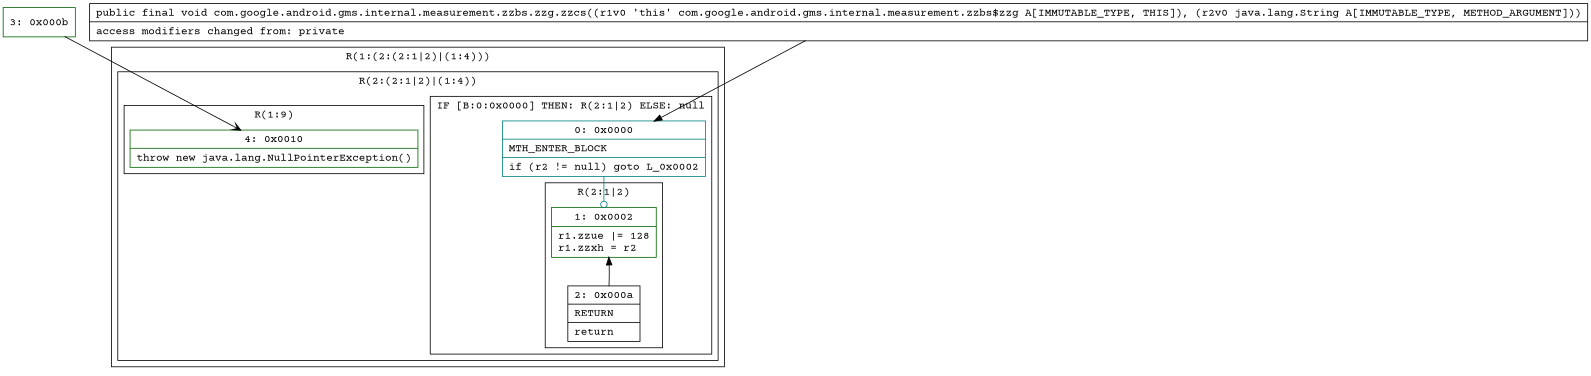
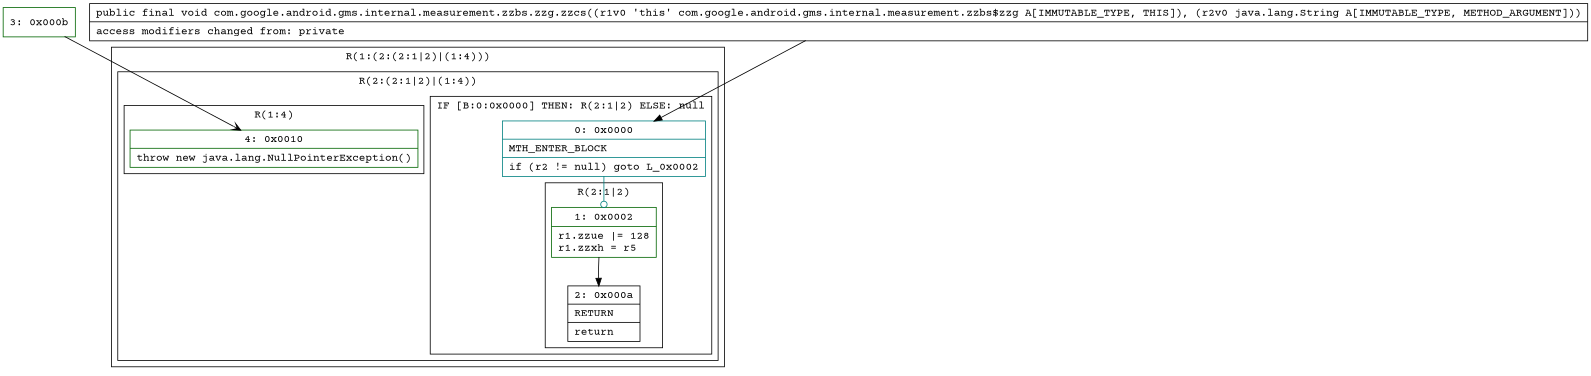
cluster "R(1:9)": label "R(1:9)" -> "R(1:4)"
node "1: 0x0002": text "r1.zzxh = r2" -> "r1.zzxh = r5"
edge "2: 0x000a" -> "1: 0x0002": reversed
